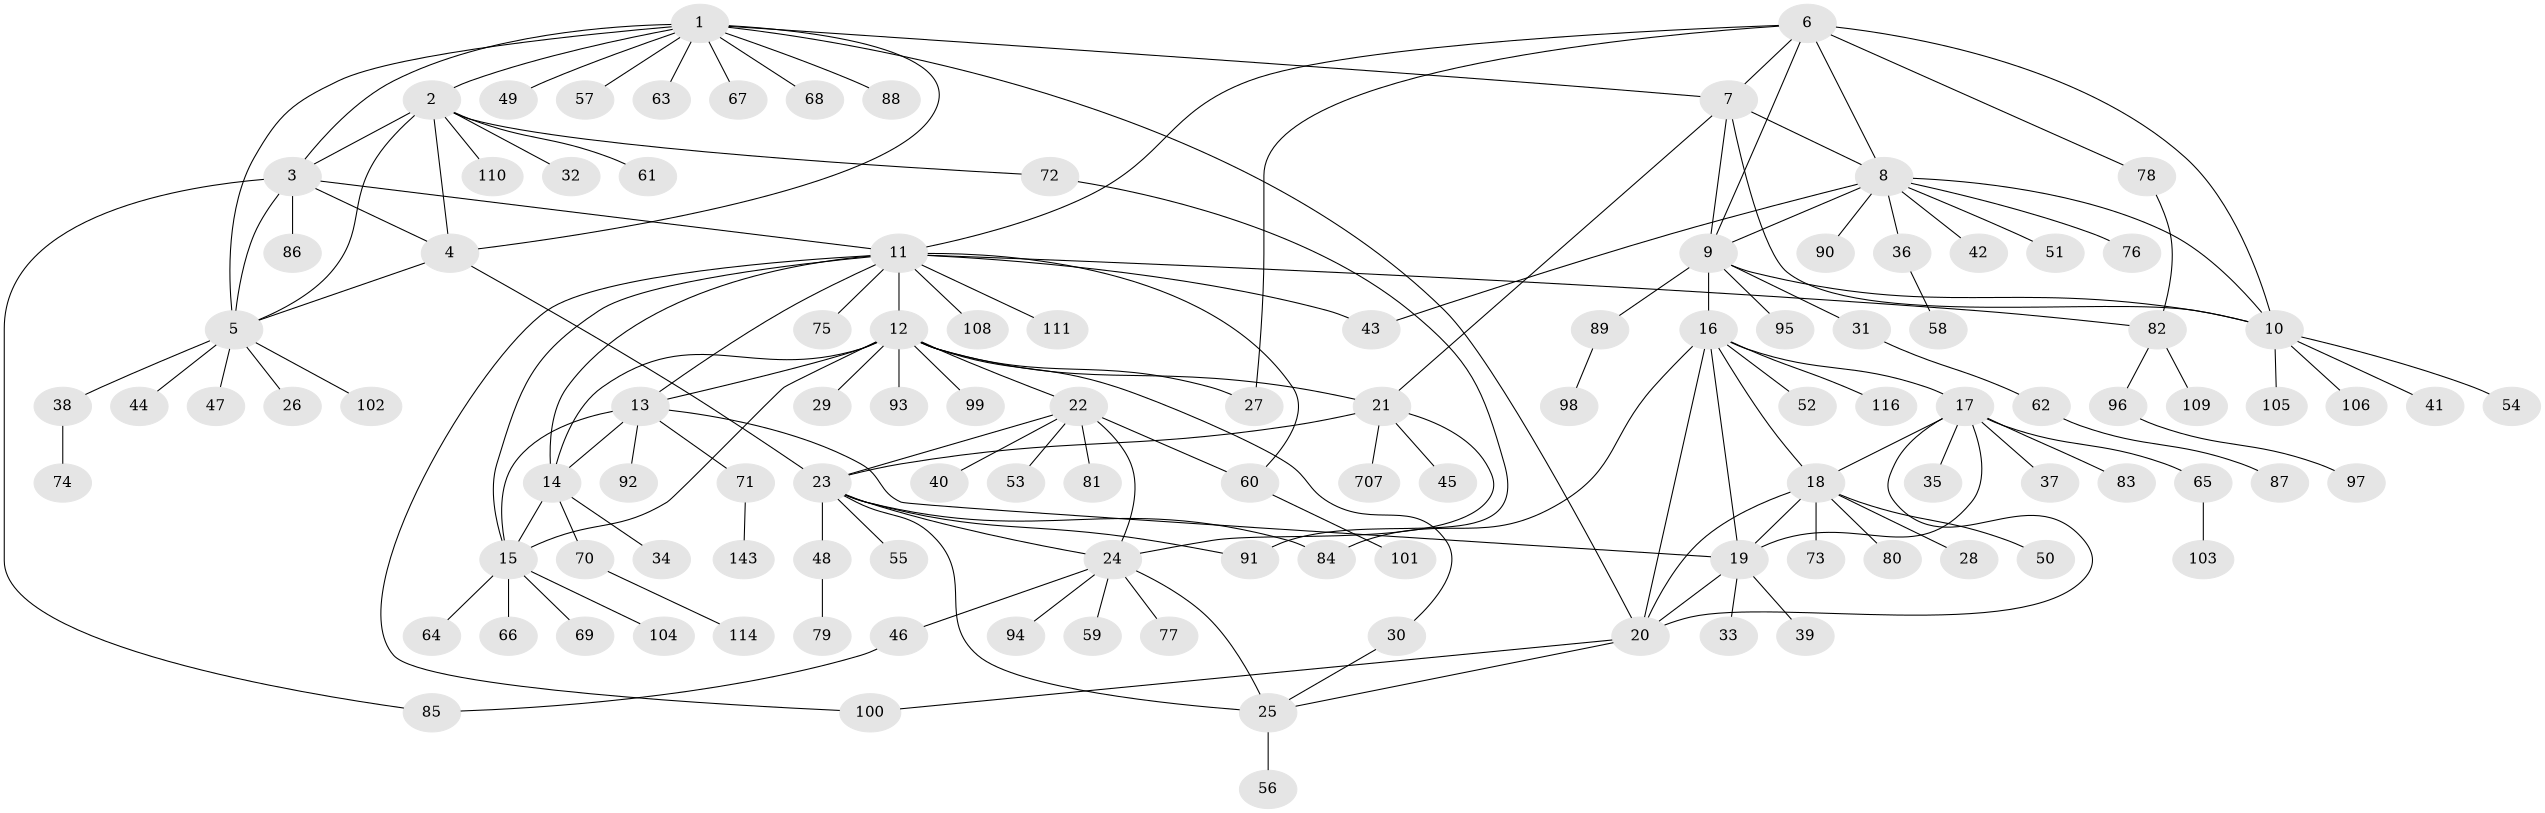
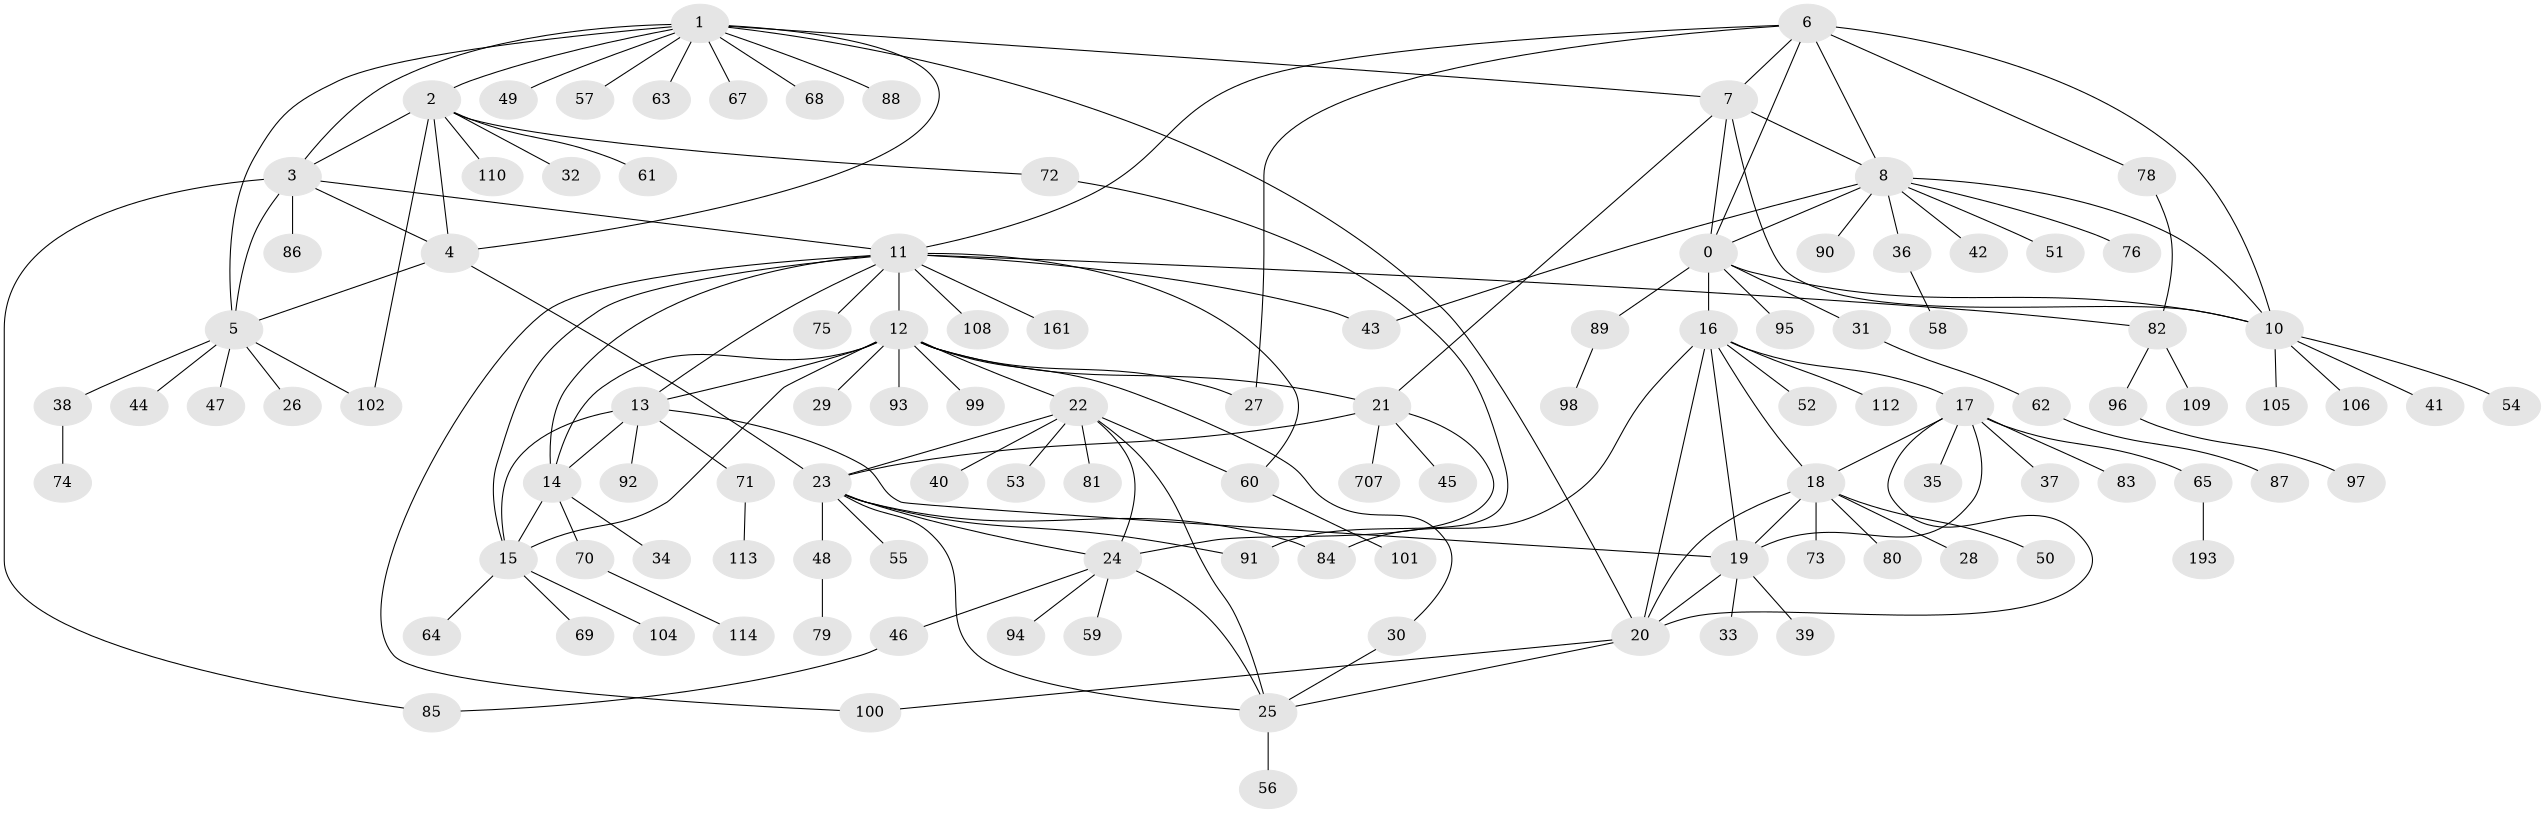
edge "2" -- "5": now "2" -- "102"
node "9": label "9" -> "0"
node "111": label "111" -> "161"
node "116": label "116" -> "112"
edge "22" -- "25": added
node "143": label "143" -> "113"
node "103": label "103" -> "193"
node "66": removed
node "77": removed
